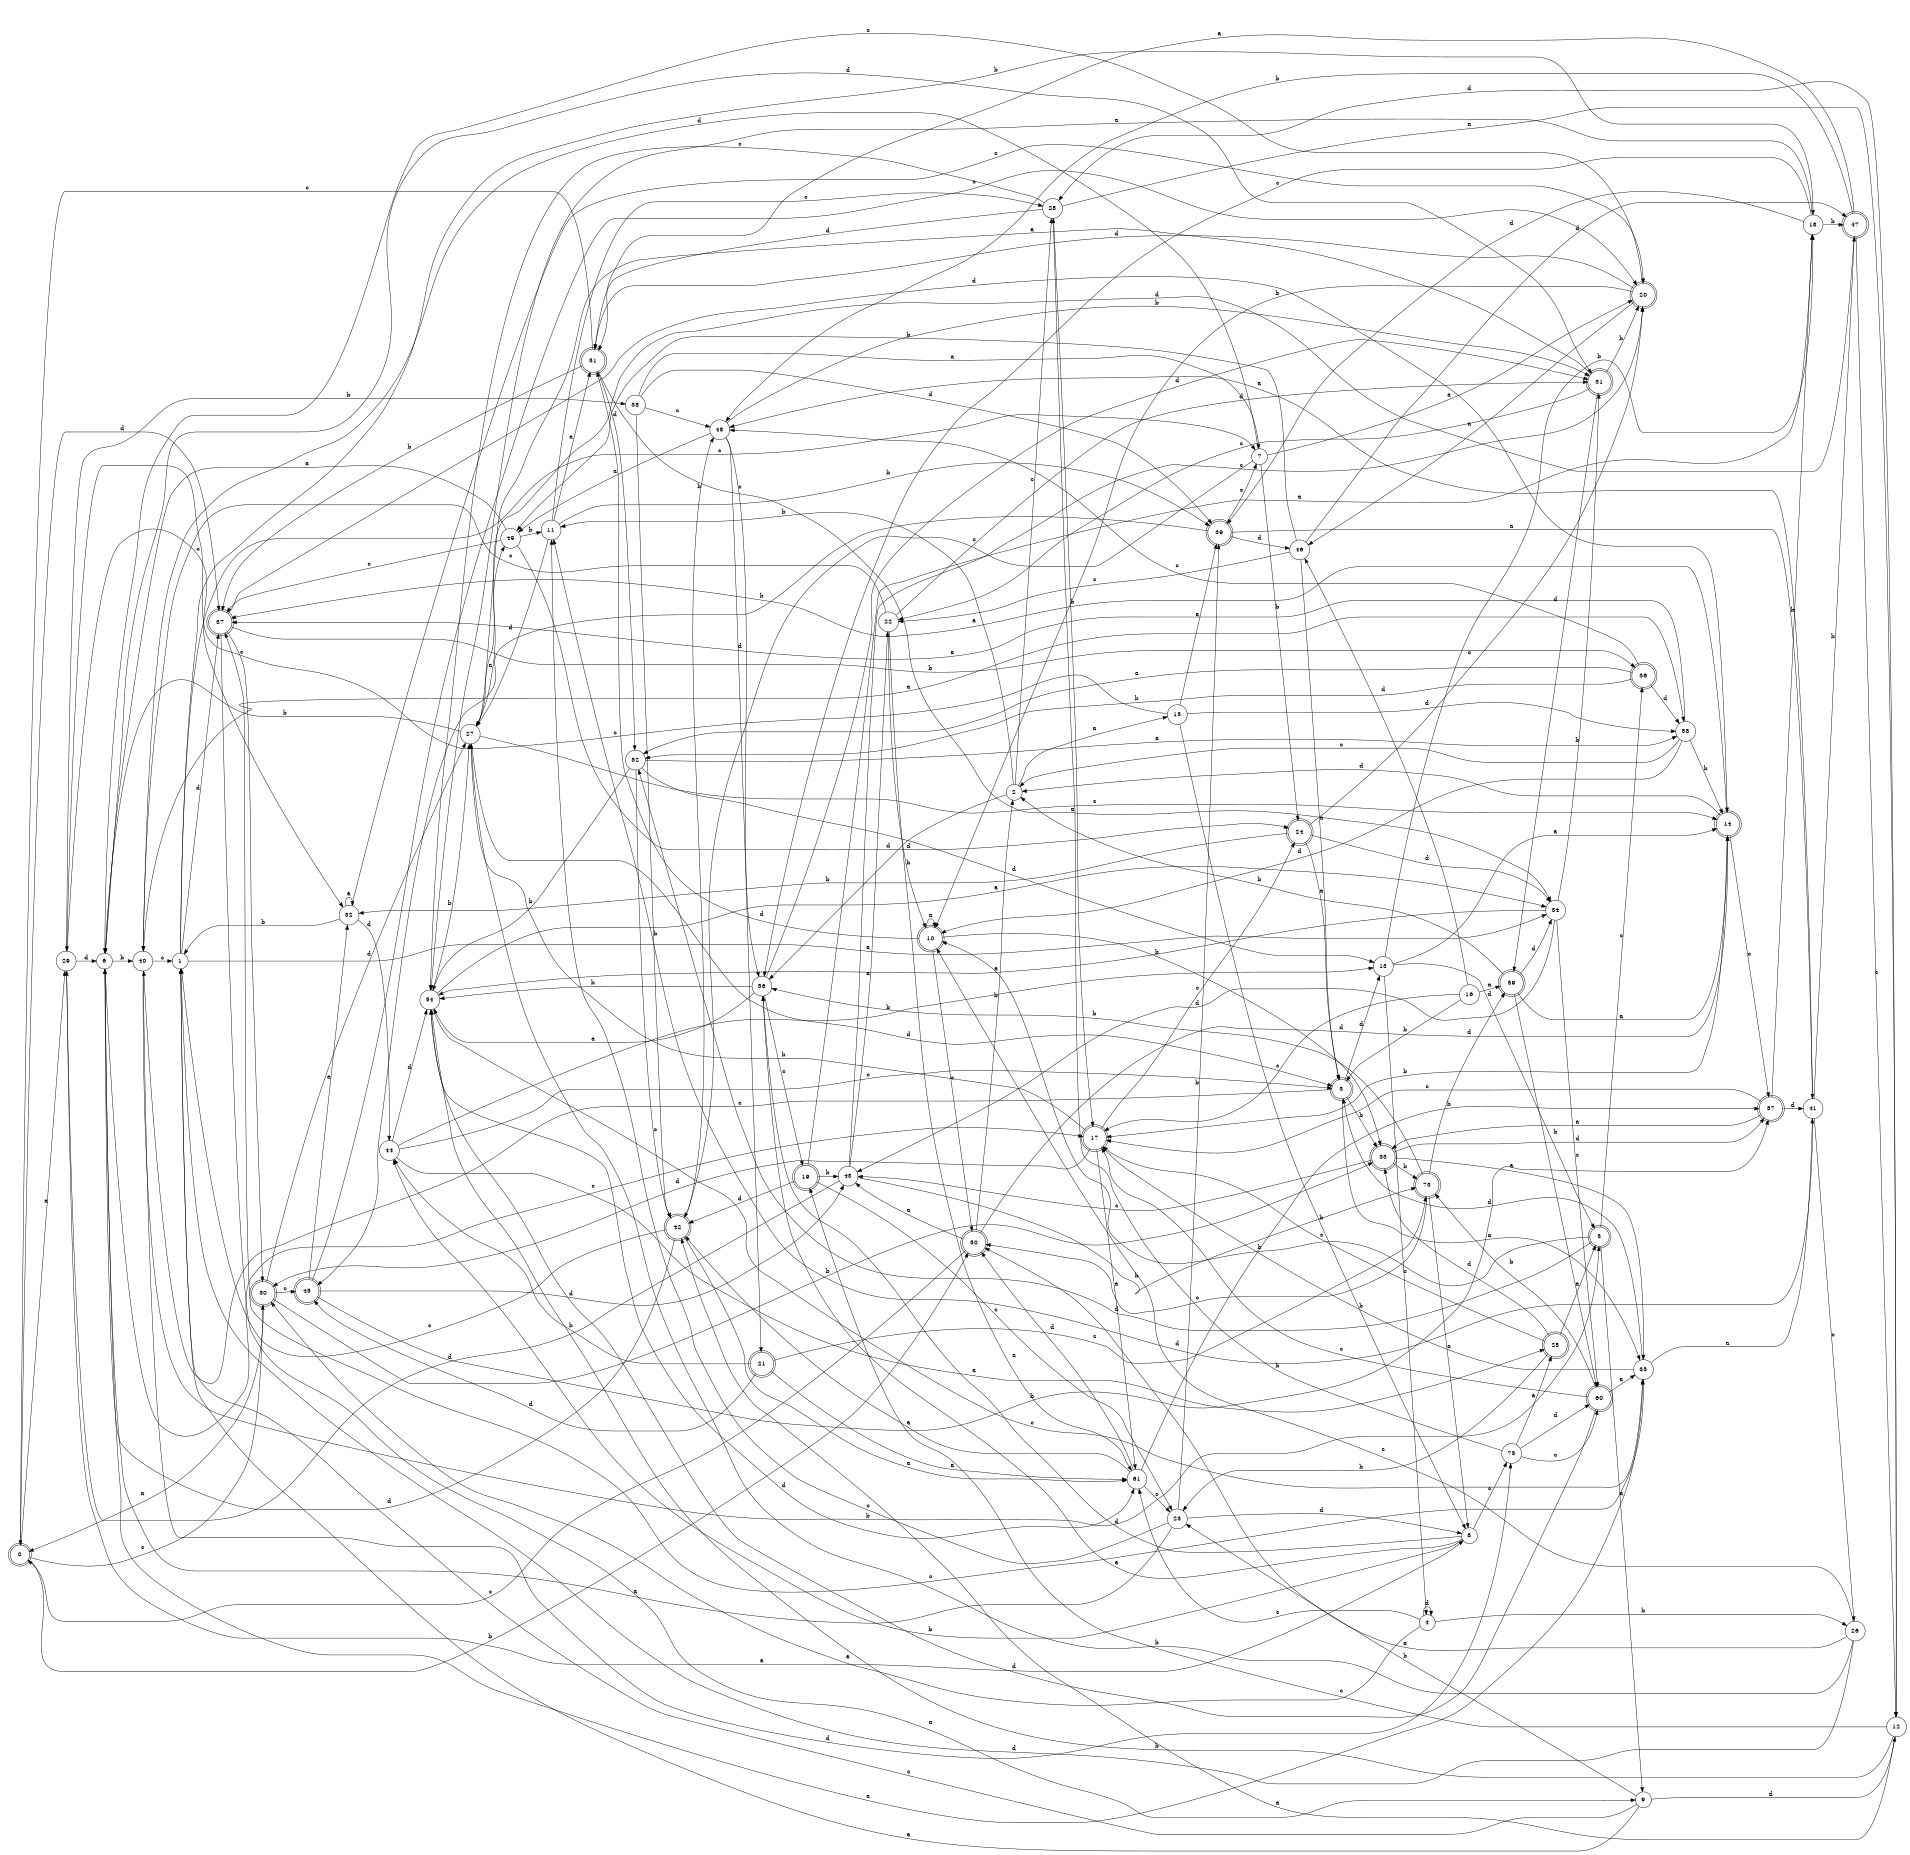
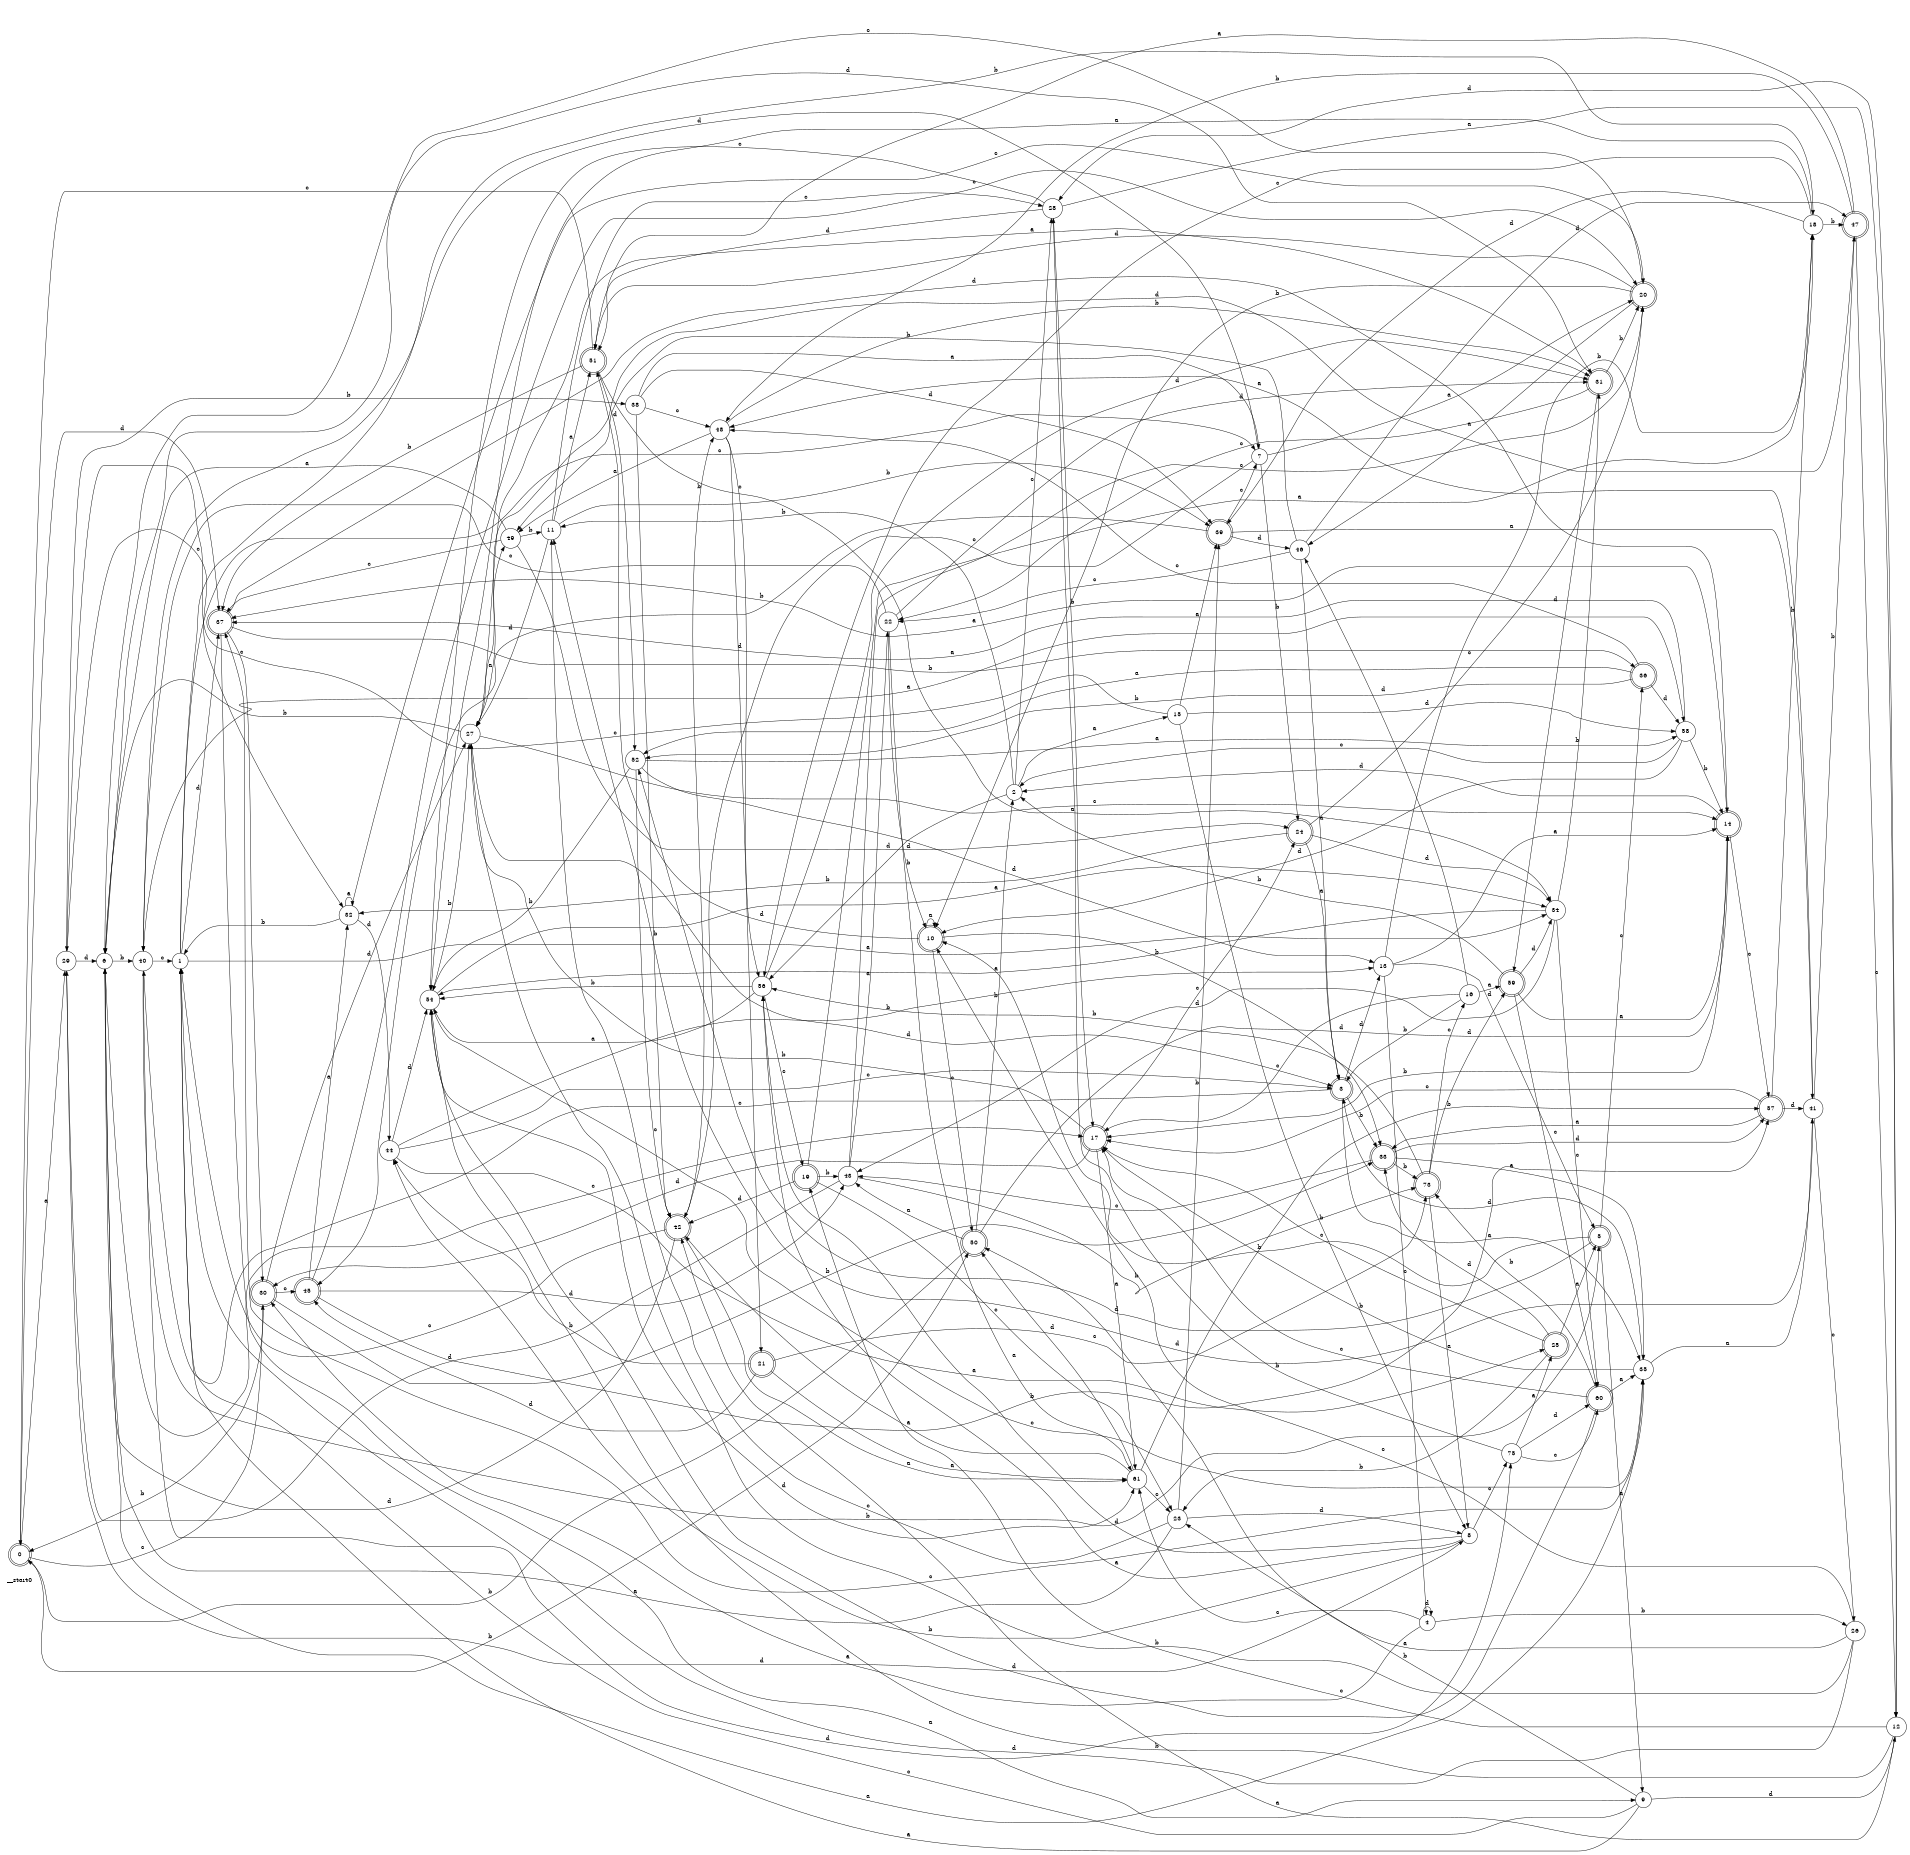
edge "59" -> "60": label "b" -> "c"
edge "73" -> "50": now "73" -> "16"
edge "30" -> "0": label "a" -> "b"
node "__start0": added
edge "50" -> "0": label "c" -> "b"
edge "29" -> "8": label "a" -> "d"
